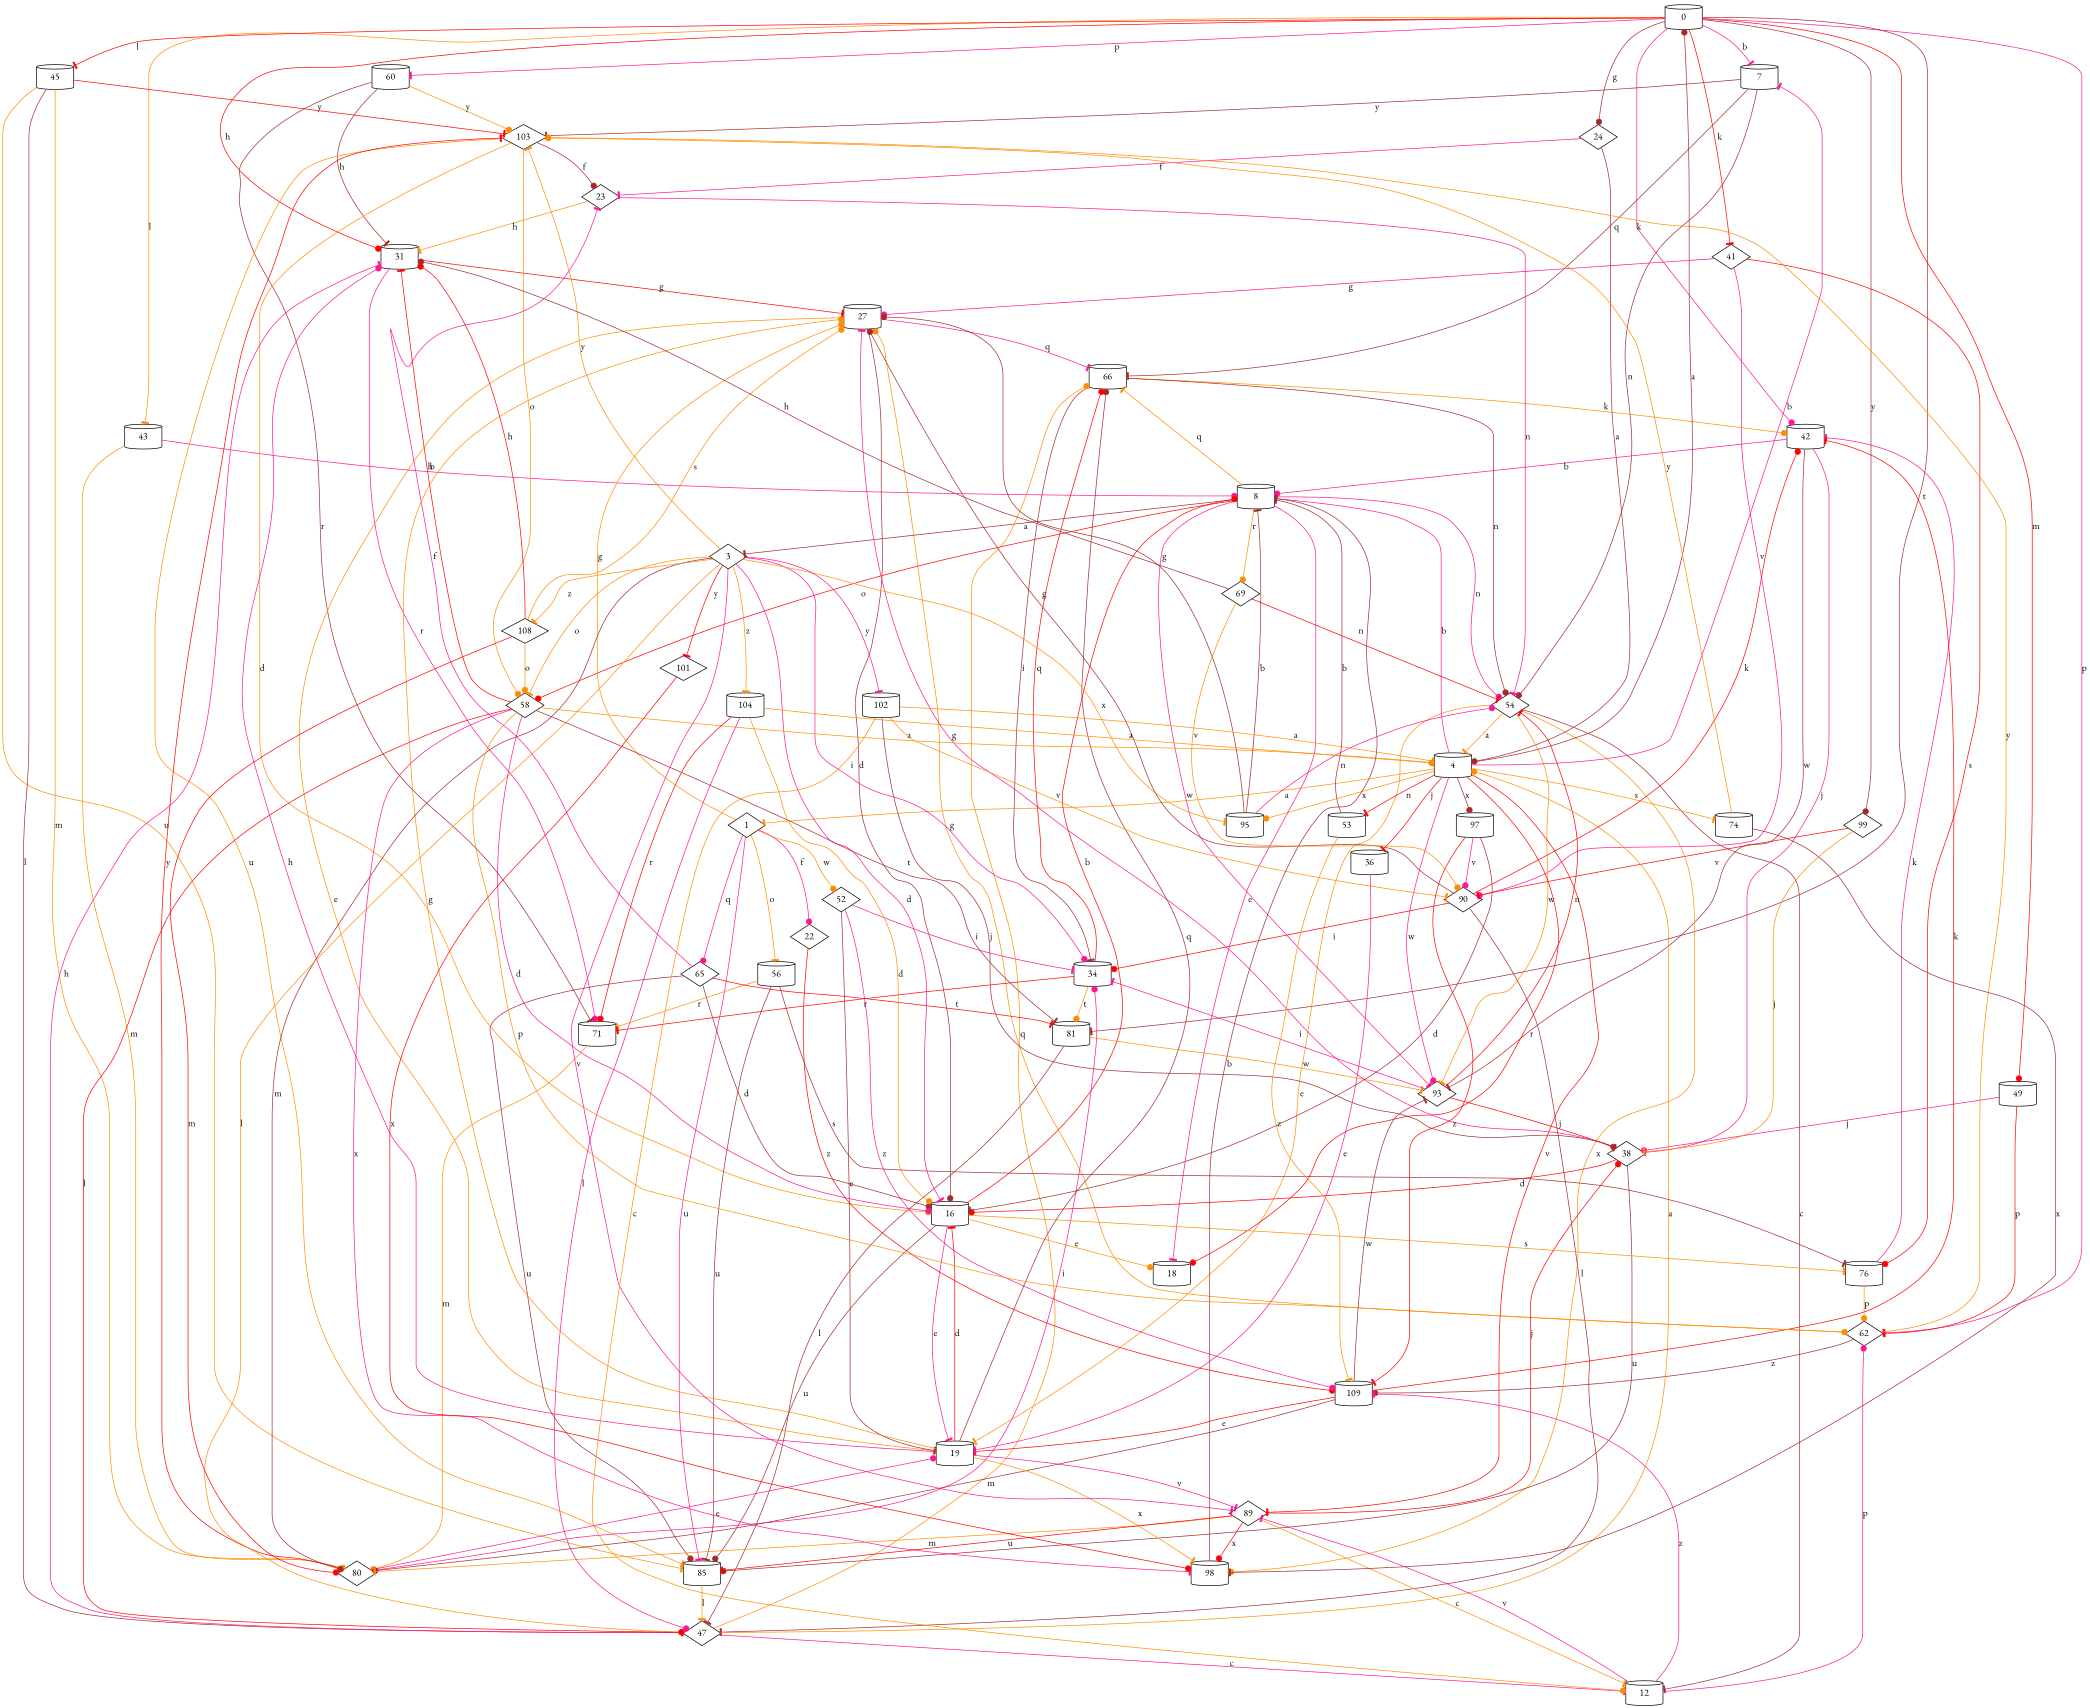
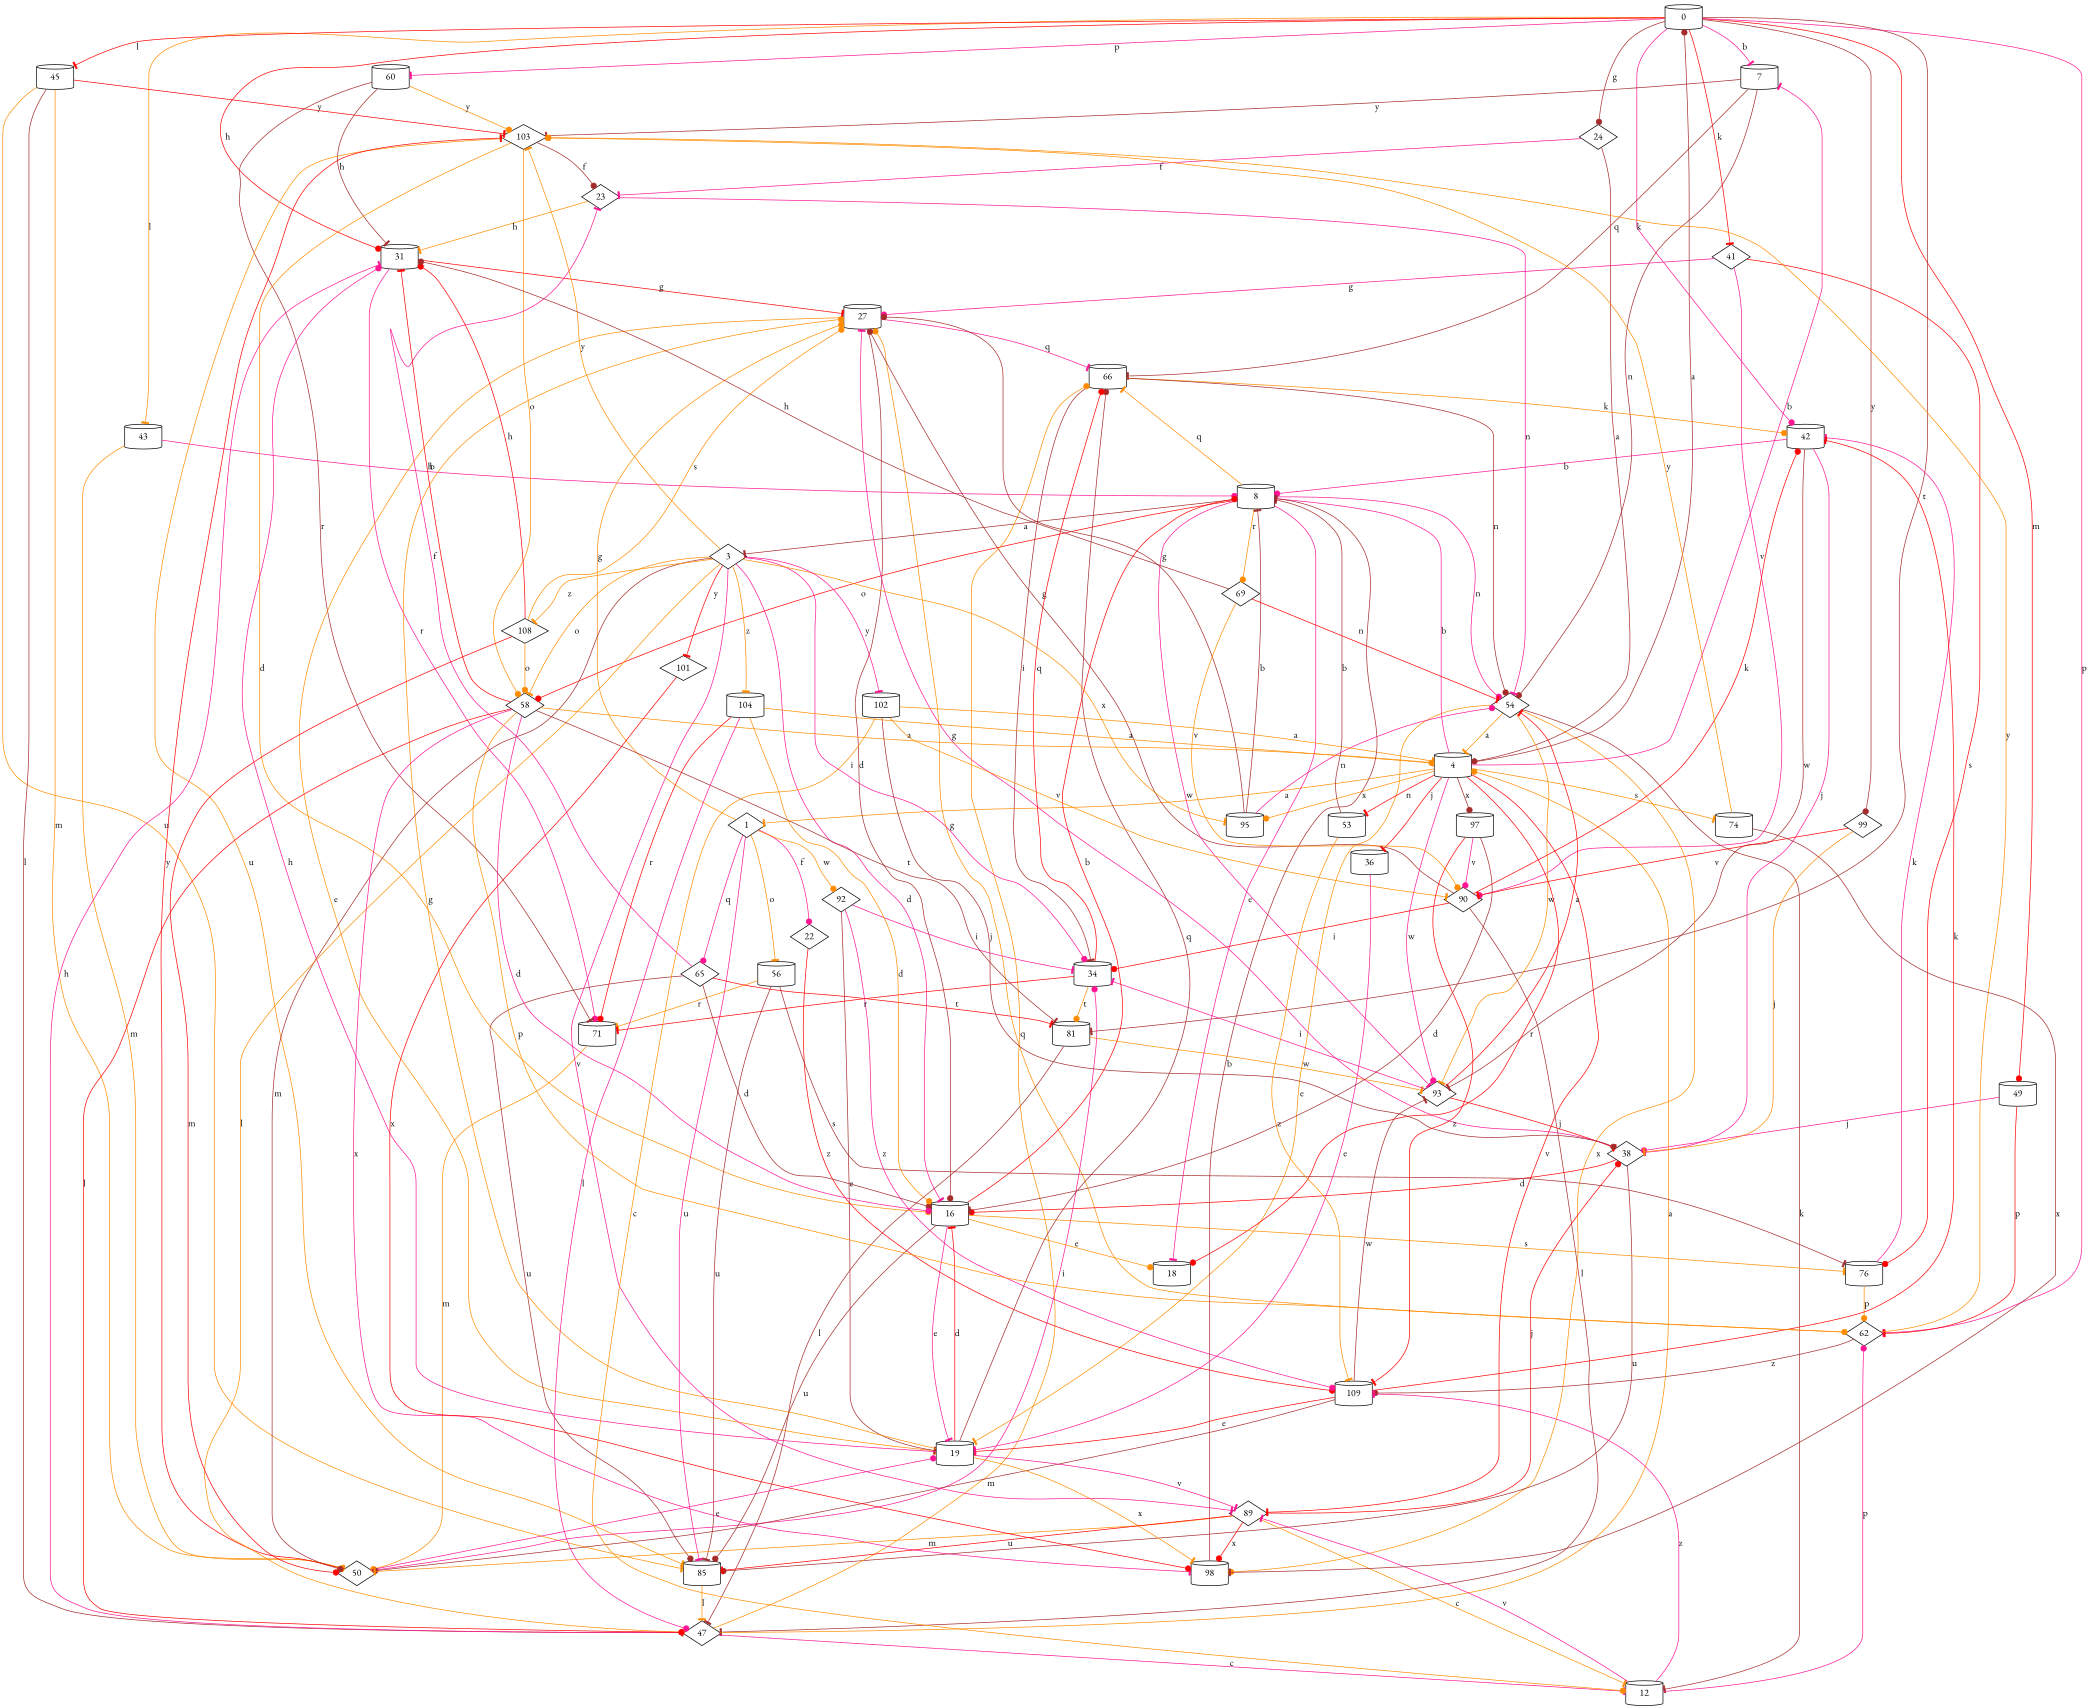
node "52": label "52" -> "92"
edge "93" -> "54": label "n" -> "a"
edge "54" -> "12": label "c" -> "k"
node "80": label "80" -> "50"
